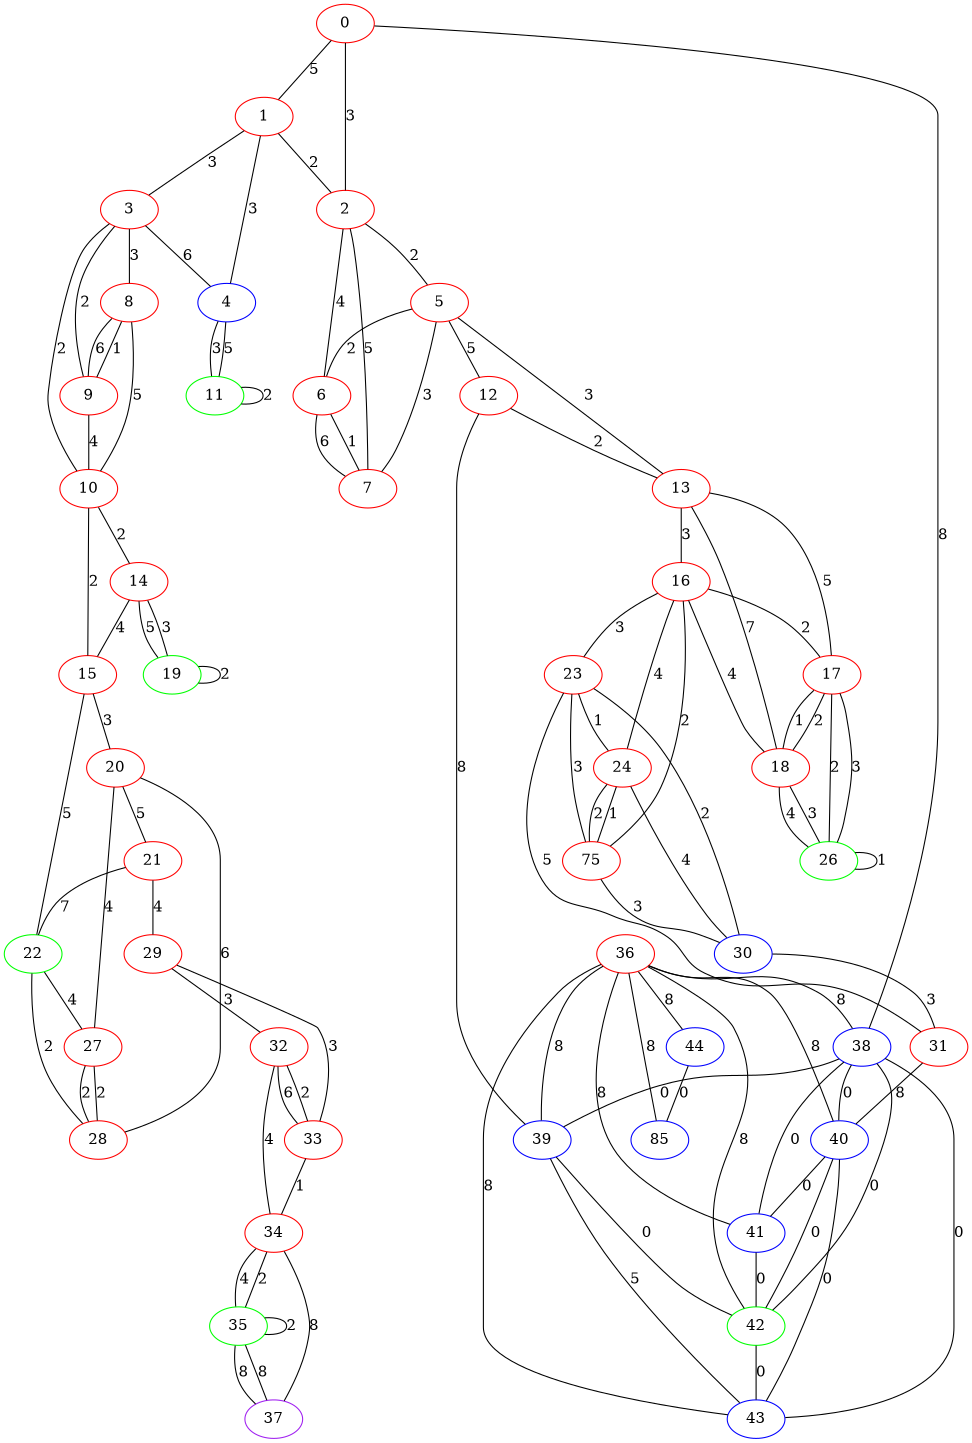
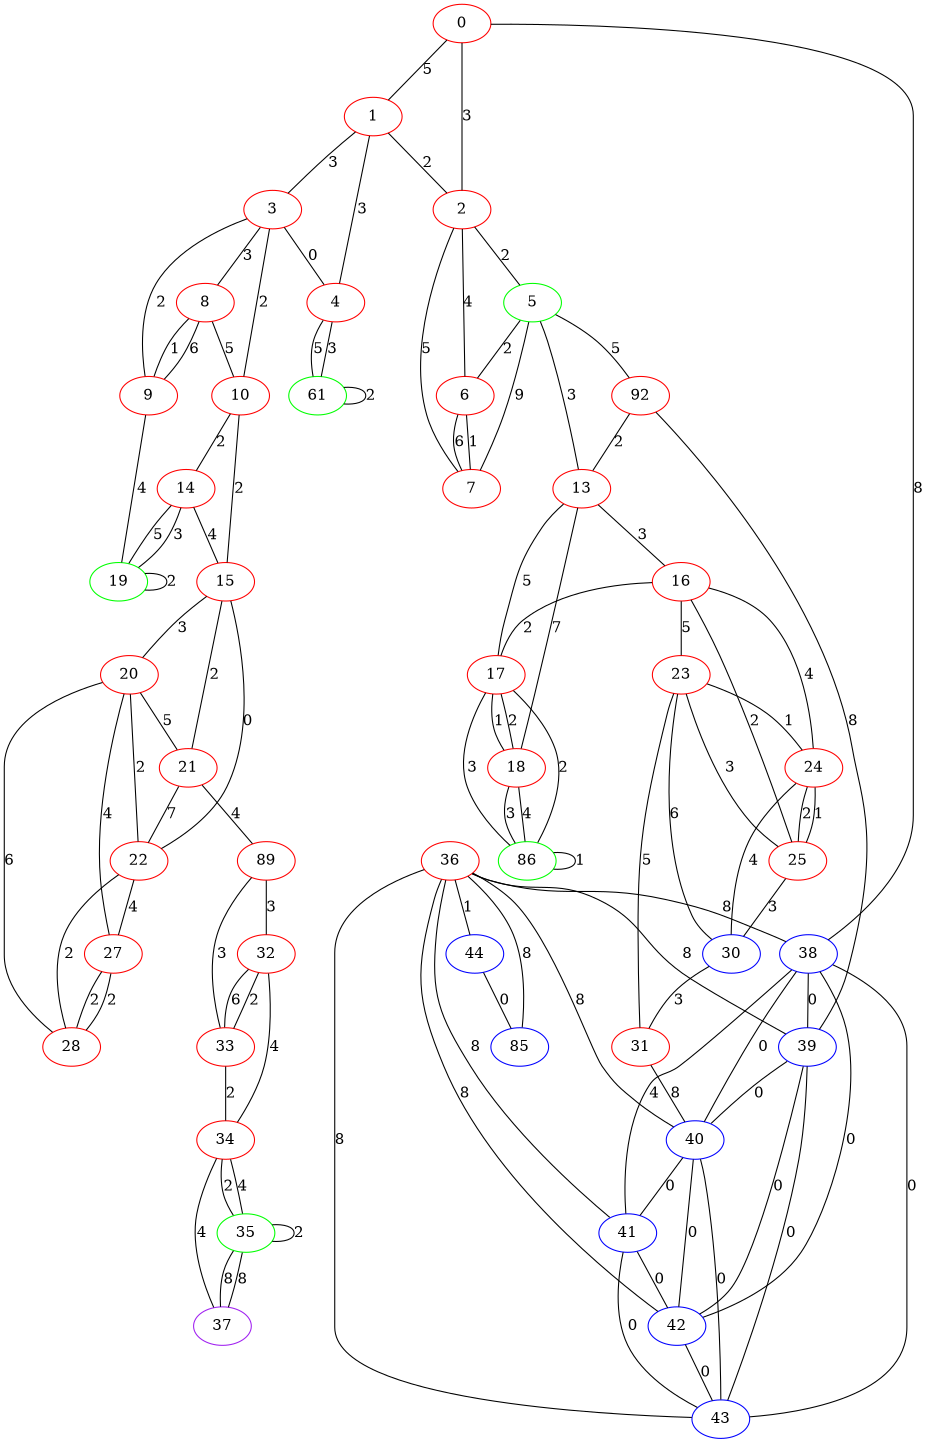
edge "3" -- "4": label "6" -> "0"
node "4": color blue -> red
node "5": color red -> green
node "11": label "11" -> "61"
edge "5" -- "7": label "3" -> "9"
node "12": label "12" -> "92"
edge "9" -- "10": now "9" -- "19"
edge "16" -- "23": label "3" -> "5"
edge "15" -- "21": added, label "2"
edge "16" -- "18": removed, label "4"
edge "20" -- "22": added, label "2"
edge "15" -- "22": label "5" -> "0"
edge "23" -- "30": label "2" -> "6"
node "75": label "75" -> "25"
node "26": label "26" -> "86"
node "22": color green -> red
node "29": label "29" -> "89"
edge "36" -- "44": label "8" -> "1"
edge "39" -- "40": added, label "0"
edge "38" -- "41": label "0" -> "4"
edge "33" -- "34": label "1" -> "2"
edge "39" -- "43": label "5" -> "0"
edge "34" -- "37": label "8" -> "4"
node "42": color green -> blue
edge "41" -- "43": added, label "0"
